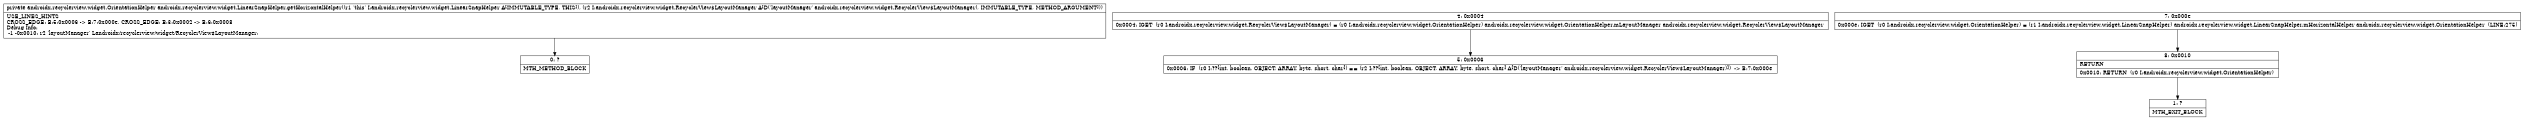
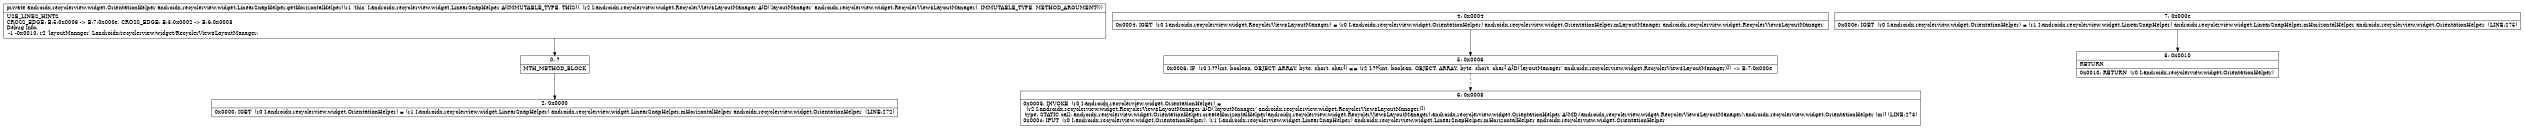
node "2: 0x0000": added
node "6: 0x0008": added
node "1: ?": removed
